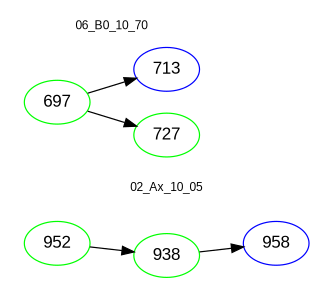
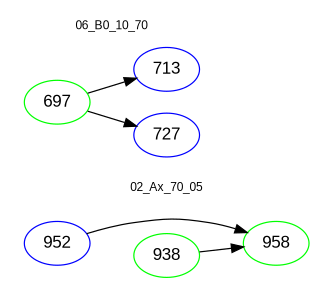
node "727": color green -> blue
cluster "02_Ax_10_05": label "02_Ax_10_05" -> "02_Ax_70_05"
node "952": color green -> blue
node "958": color blue -> green
edge "952" -> "938": now "952" -> "958"
